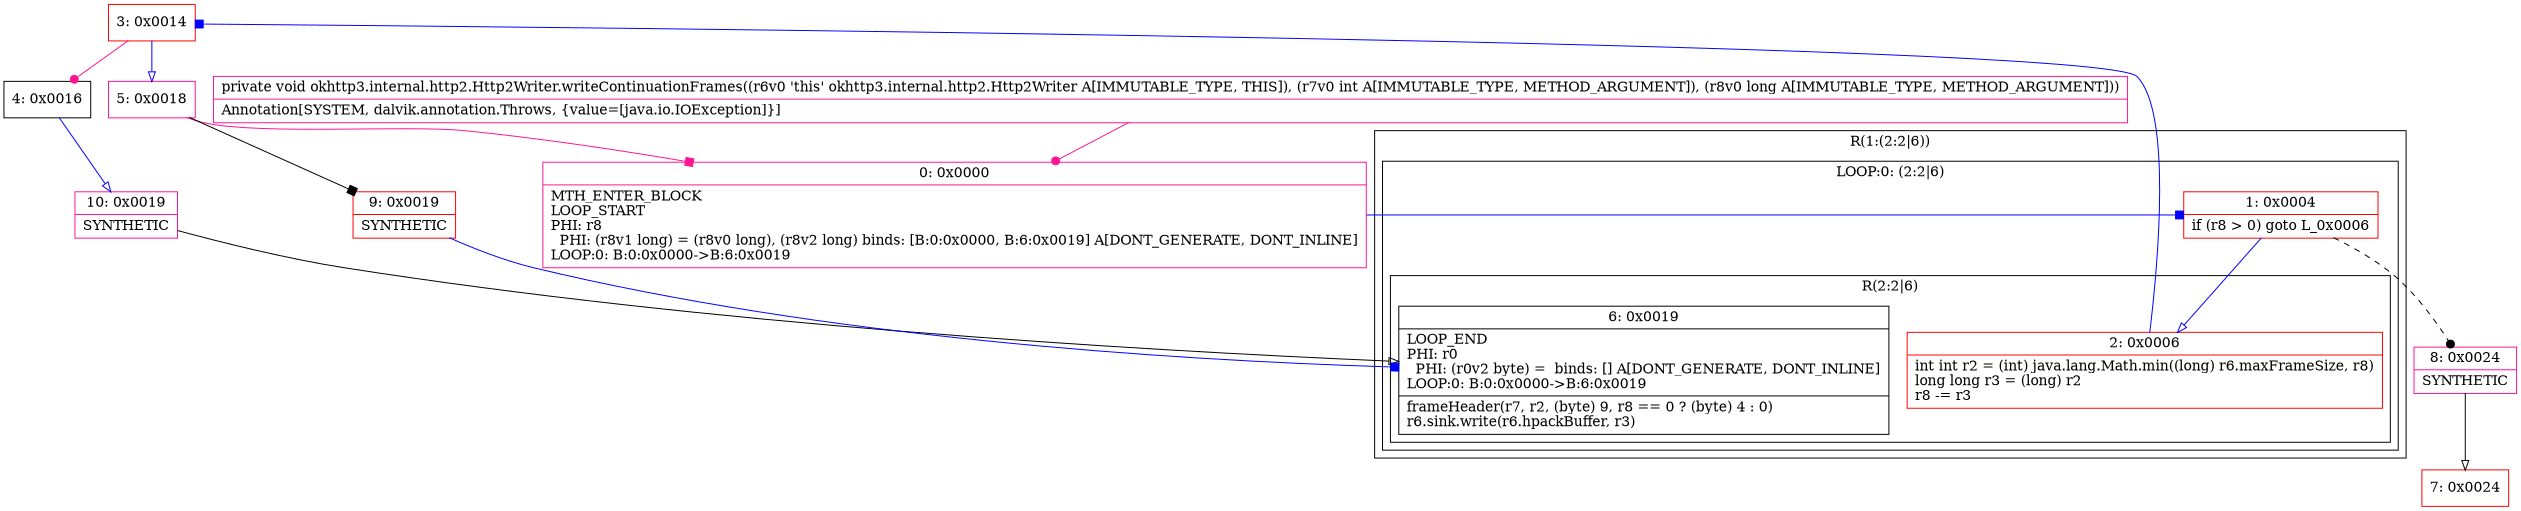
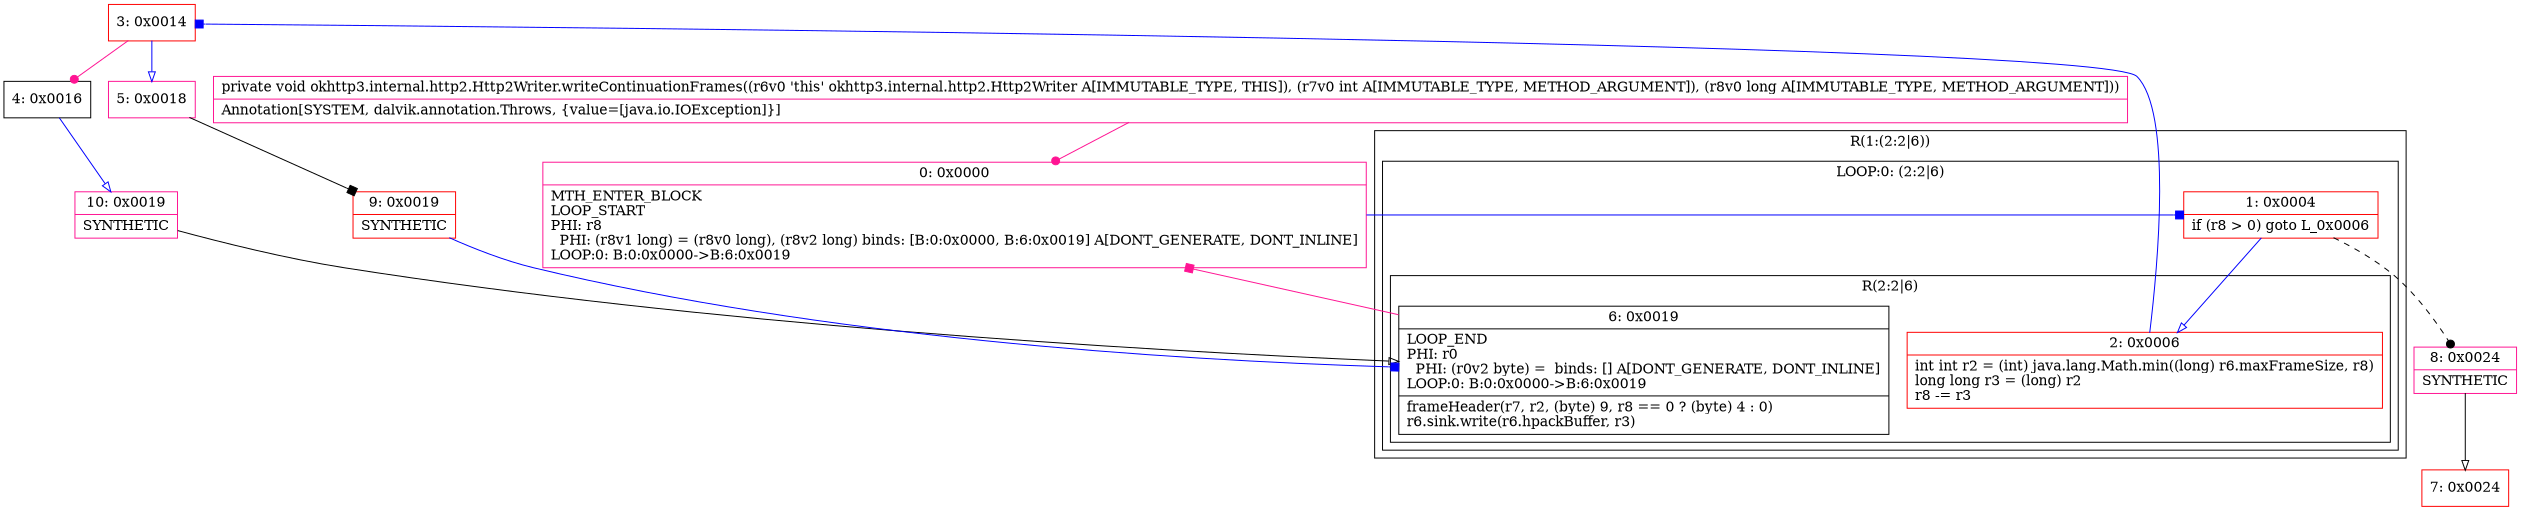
edge "5: 0x0018" -> "0: 0x0000": now "6: 0x0019" -> "0: 0x0000"
